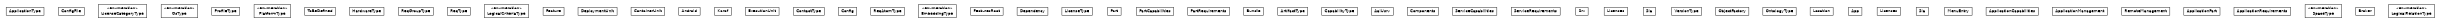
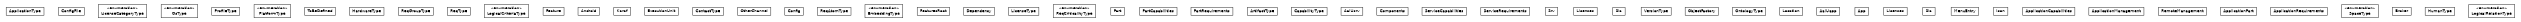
node "DeploymentUnit": removed
node "ContainerUnit": removed
node "OtherChannel": added
node "ReqCriticalityType": added
node "Bundle": removed
node "AalUapp": added
node "Icon": added
node "HumanType": added
